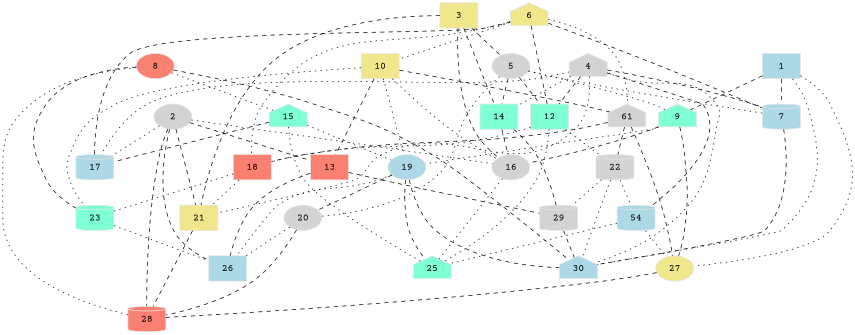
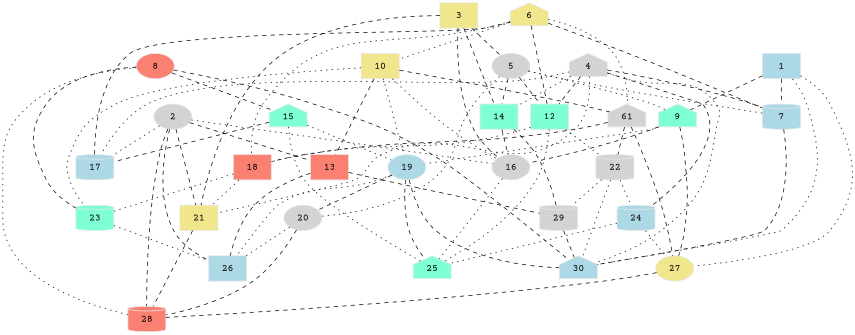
edge "8" -- "15": style dotted -> dashed
node "54": label "54" -> "24"
